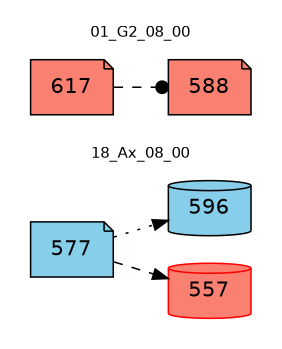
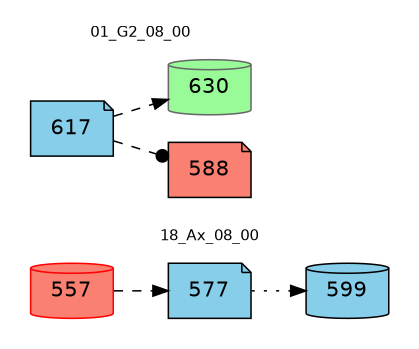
node "617": fillcolor salmon -> skyblue
node "630": added
node "596": label "596" -> "599"
edge "577" -> "557": reversed
